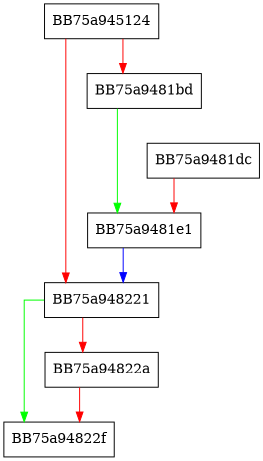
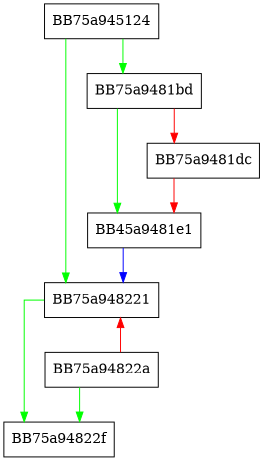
edge "BB75a945124" -> "BB75a9481bd": color red -> green
edge "BB75a9481bd" -> "BB75a9481dc": added
edge "BB75a945124" -> "BB75a948221": color red -> green
node "BB75a9481e1": label "BB75a9481e1" -> "BB45a9481e1"
edge "BB75a948221" -> "BB75a94822a": reversed
edge "BB75a94822a" -> "BB75a94822f": color red -> green
